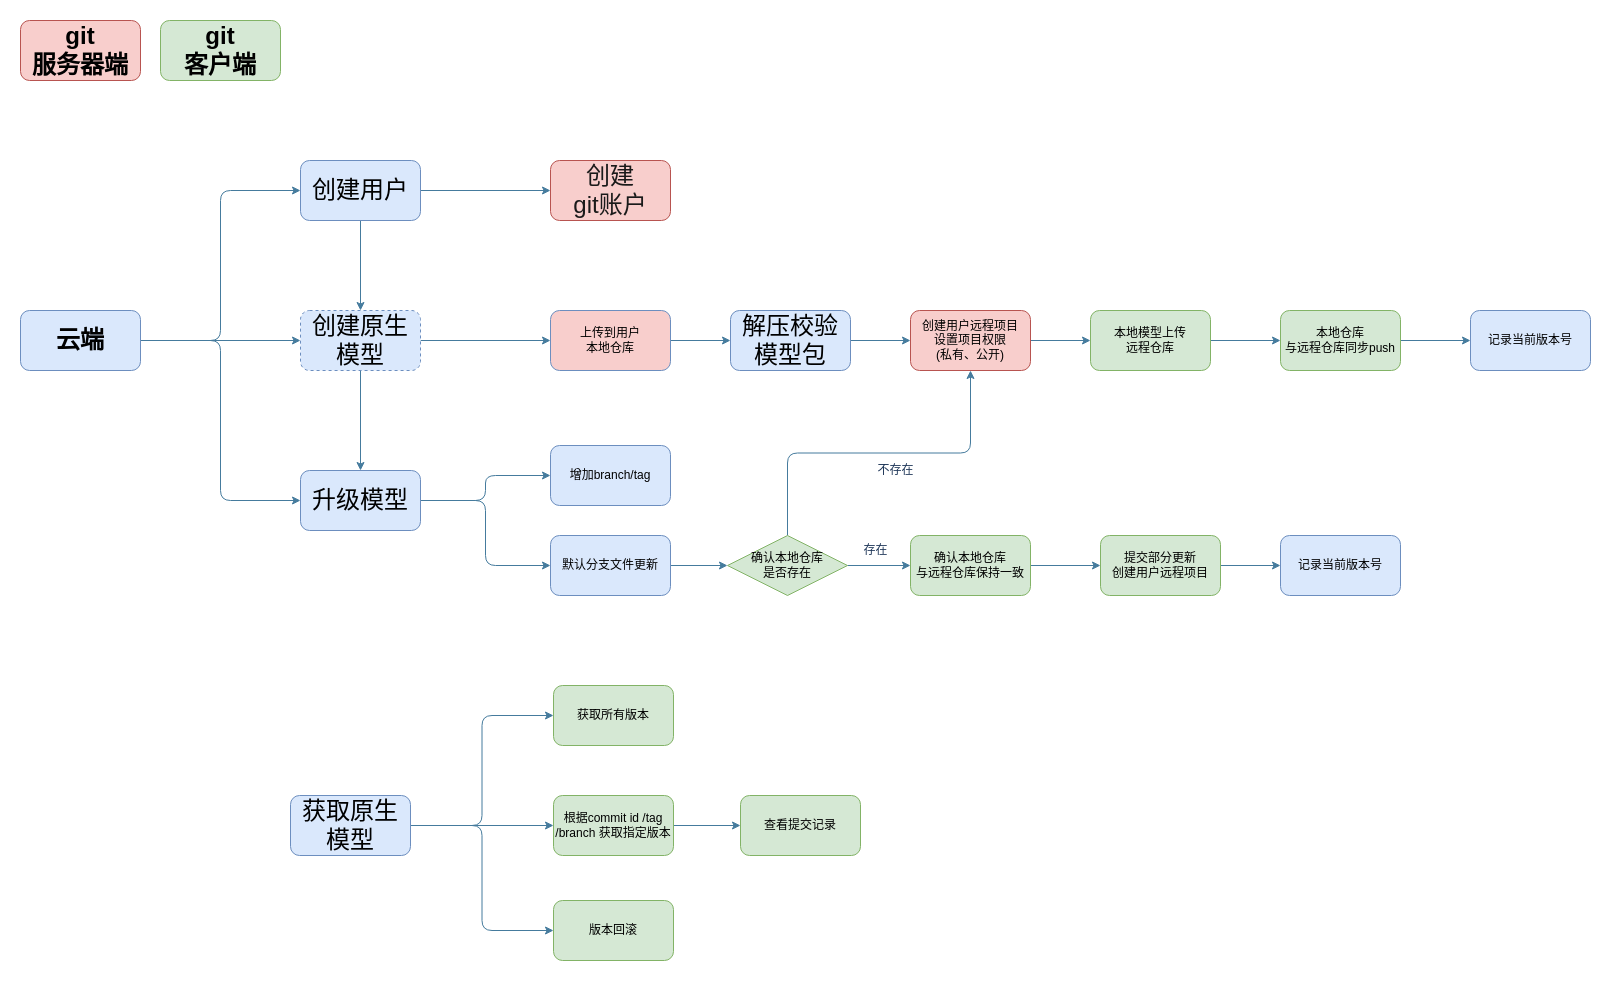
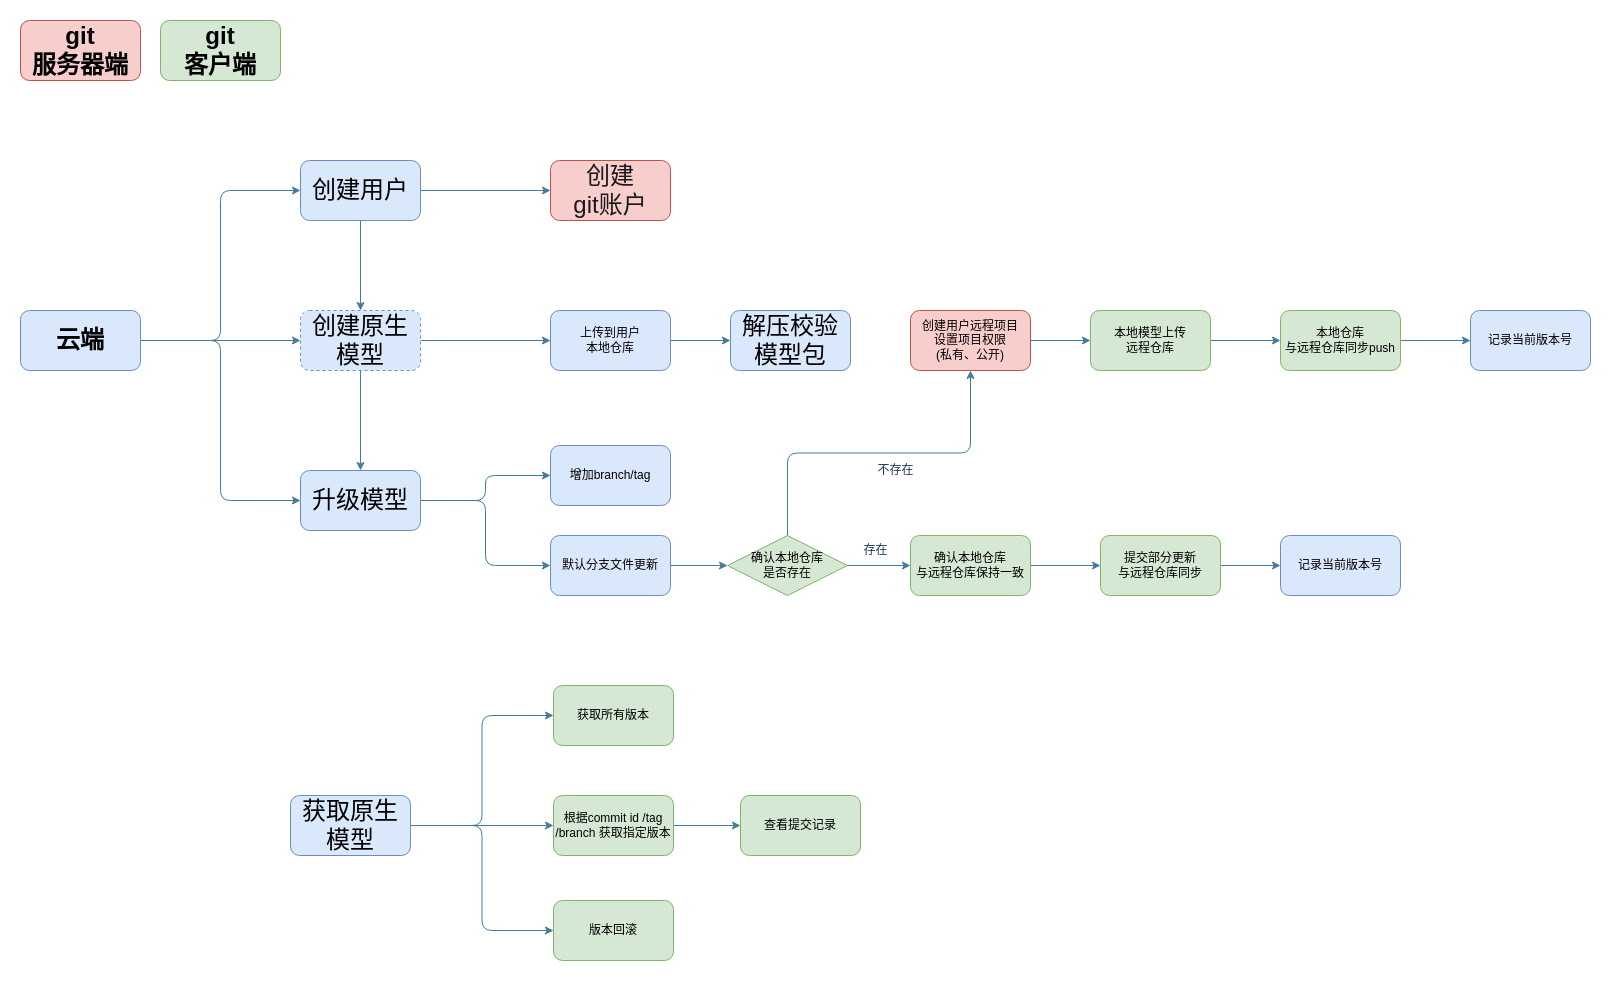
node "上传到用户 本地仓库": fillcolor #f8cecc -> #dae8fc
edge "解压校验 模型包" -> "创建用户远程项目 设置项目权限 (私有、公开)": removed
node "提交部分更新 创建用户远程项目": label "提交部分更新 创建用户远程项目" -> "提交部分更新 与远程仓库同步"
